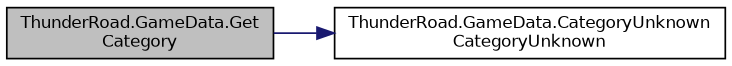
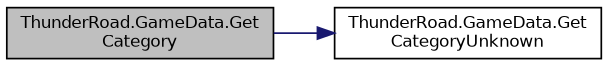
node "ThunderRoad.GameData.CategoryUnknown CategoryUnknown": label "ThunderRoad.GameData.CategoryUnknown CategoryUnknown" -> "ThunderRoad.GameData.Get CategoryUnknown"
